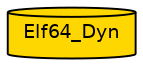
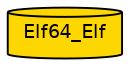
node "Elf64_Dyn": label "Elf64_Dyn" -> "Elf64_Elf"
